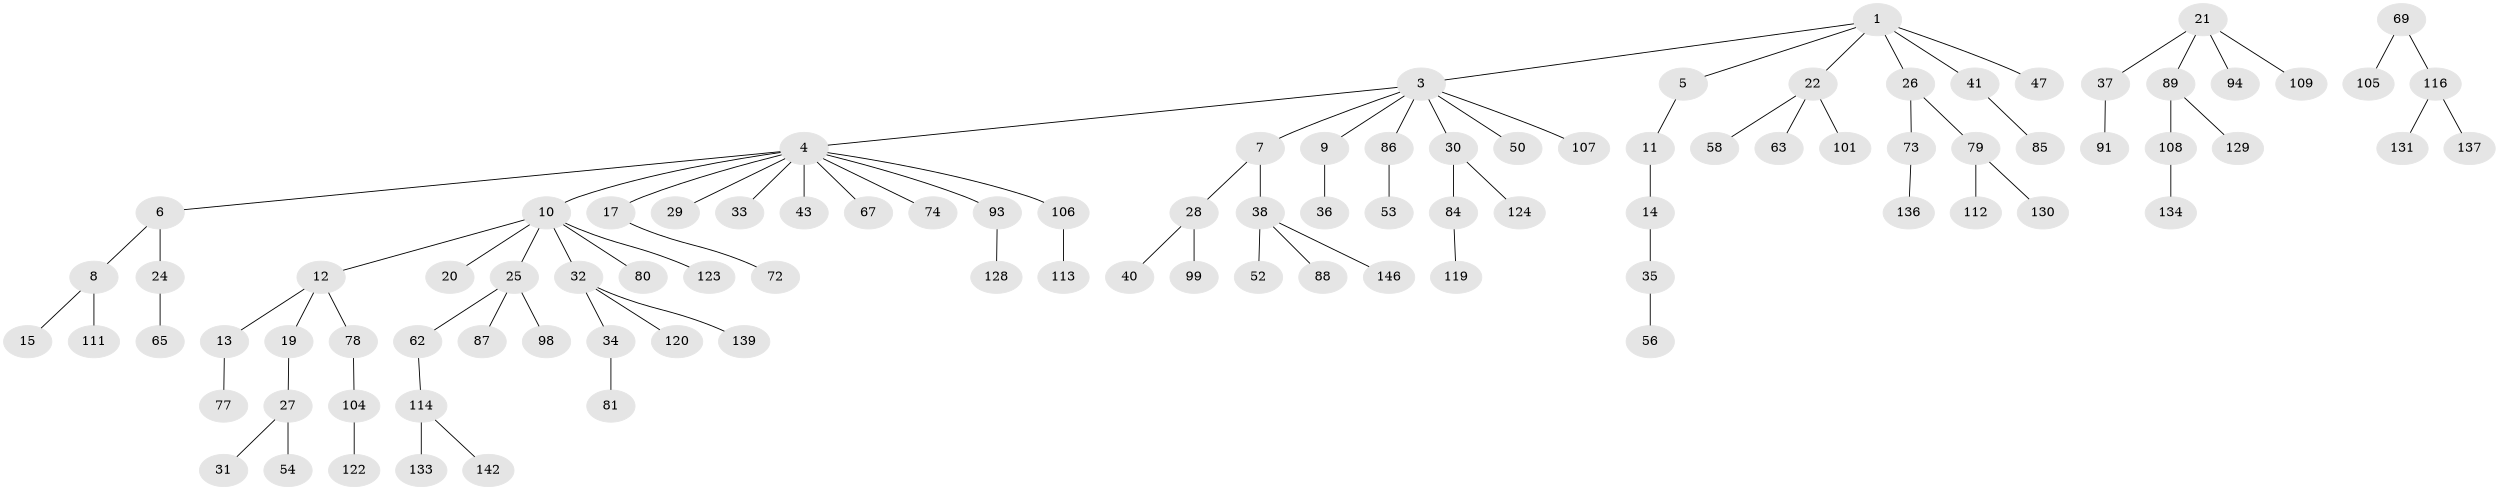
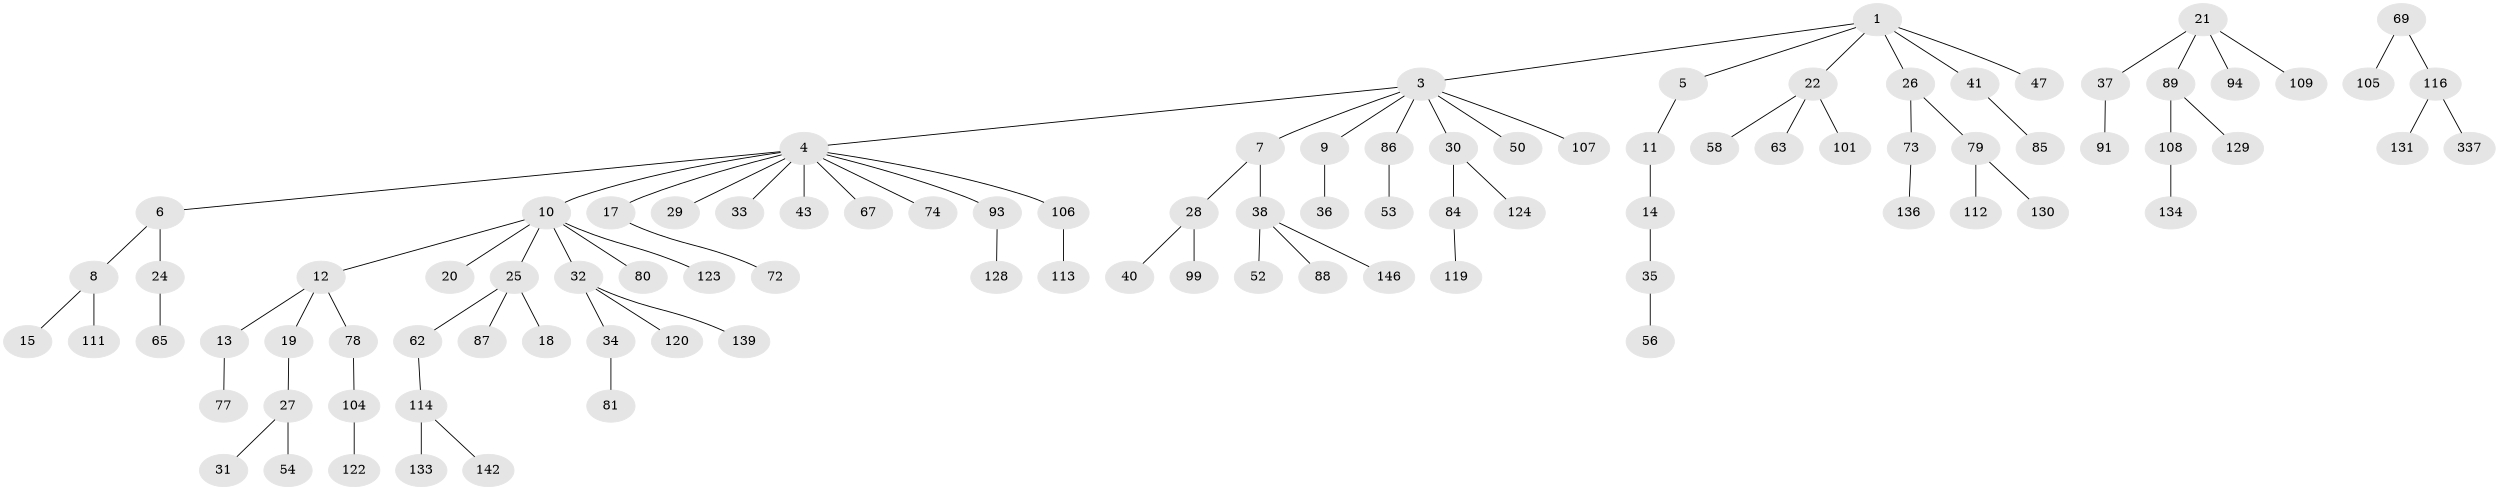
node "137": label "137" -> "337"
node "98": label "98" -> "18"
